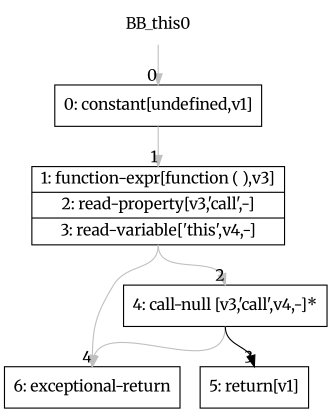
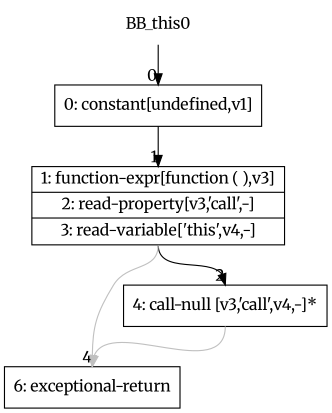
edge "BB_this0" -> "0: constant[undefined,v1]": color gray -> black
edge "0: constant[undefined,v1]" -> "1: function-expr[function ( ),v3]": color gray -> black
edge "1: function-expr[function ( ),v3]" -> "4: call-null [v3,'call',v4,-]*": color gray -> black
node "5: return[v1]": removed
